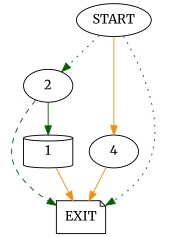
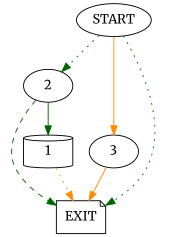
node "4": label "4" -> "3"
edge "1" -> "EXIT": style solid -> dotted
